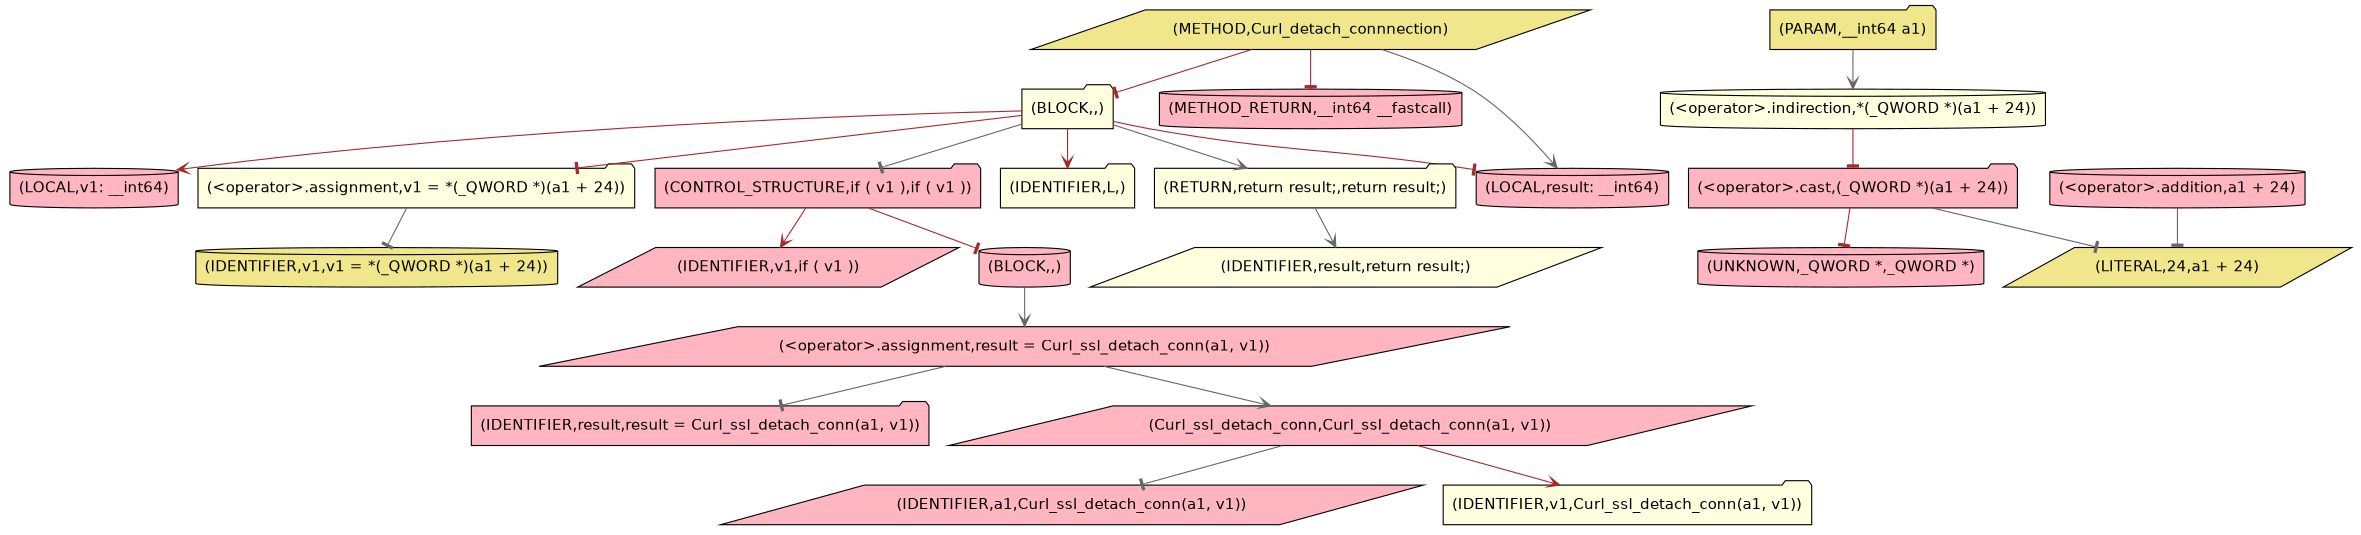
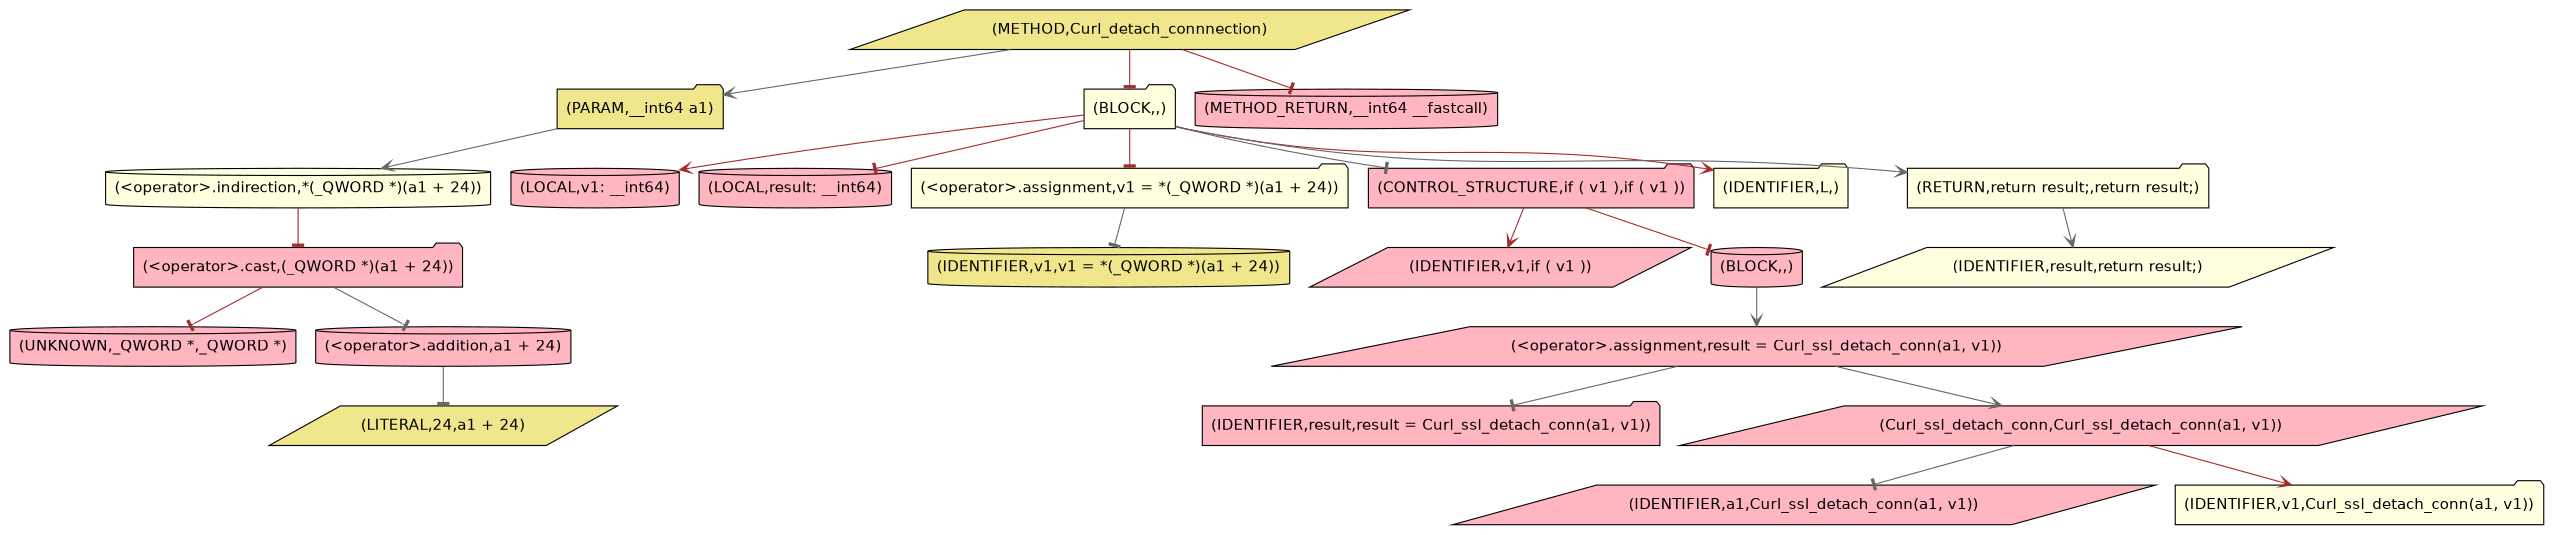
edge "(METHOD,Curl_detach_connnection)" -> "(LOCAL,result: __int64)": now "(METHOD,Curl_detach_connnection)" -> "(PARAM,__int64 a1)"
edge "(<operator>.cast,(_QWORD *)(a1 + 24))" -> "(LITERAL,24,a1 + 24)": now "(<operator>.cast,(_QWORD *)(a1 + 24))" -> "(<operator>.addition,a1 + 24)"
